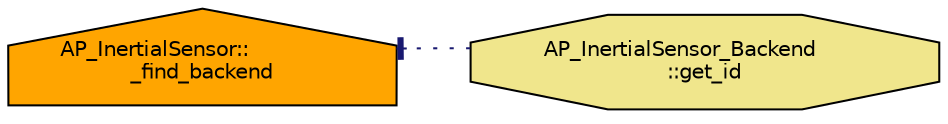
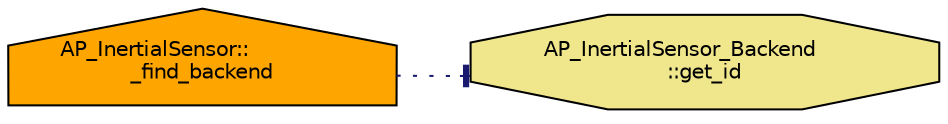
edge "AP_InertialSensor_Backend ::get_id" -> "AP_InertialSensor:: _find_backend": reversed
